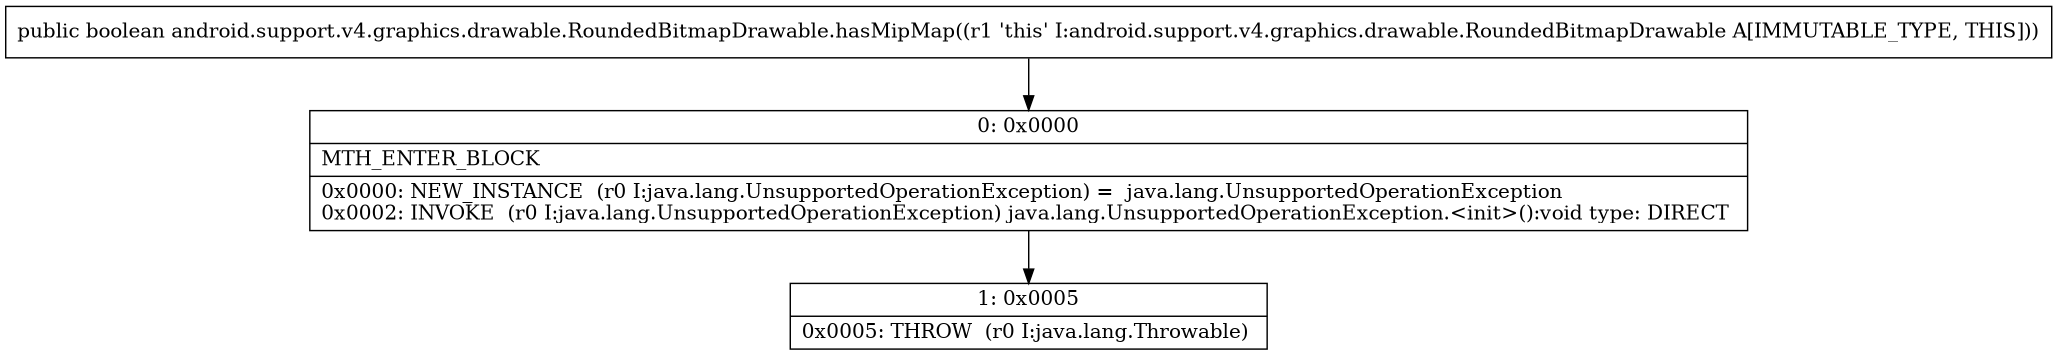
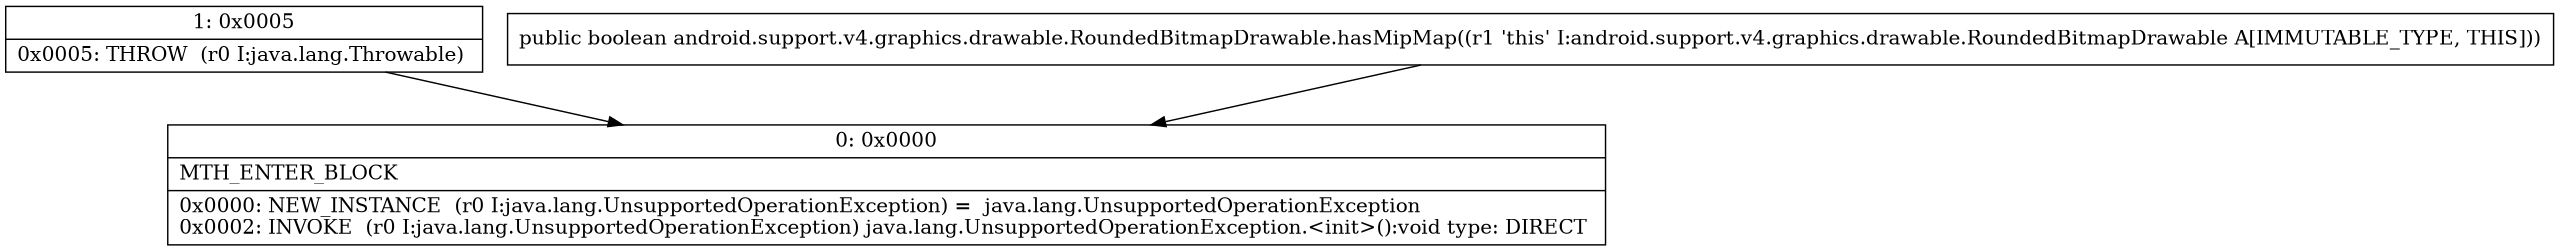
edge "0: 0x0000" -> "1: 0x0005": reversed
